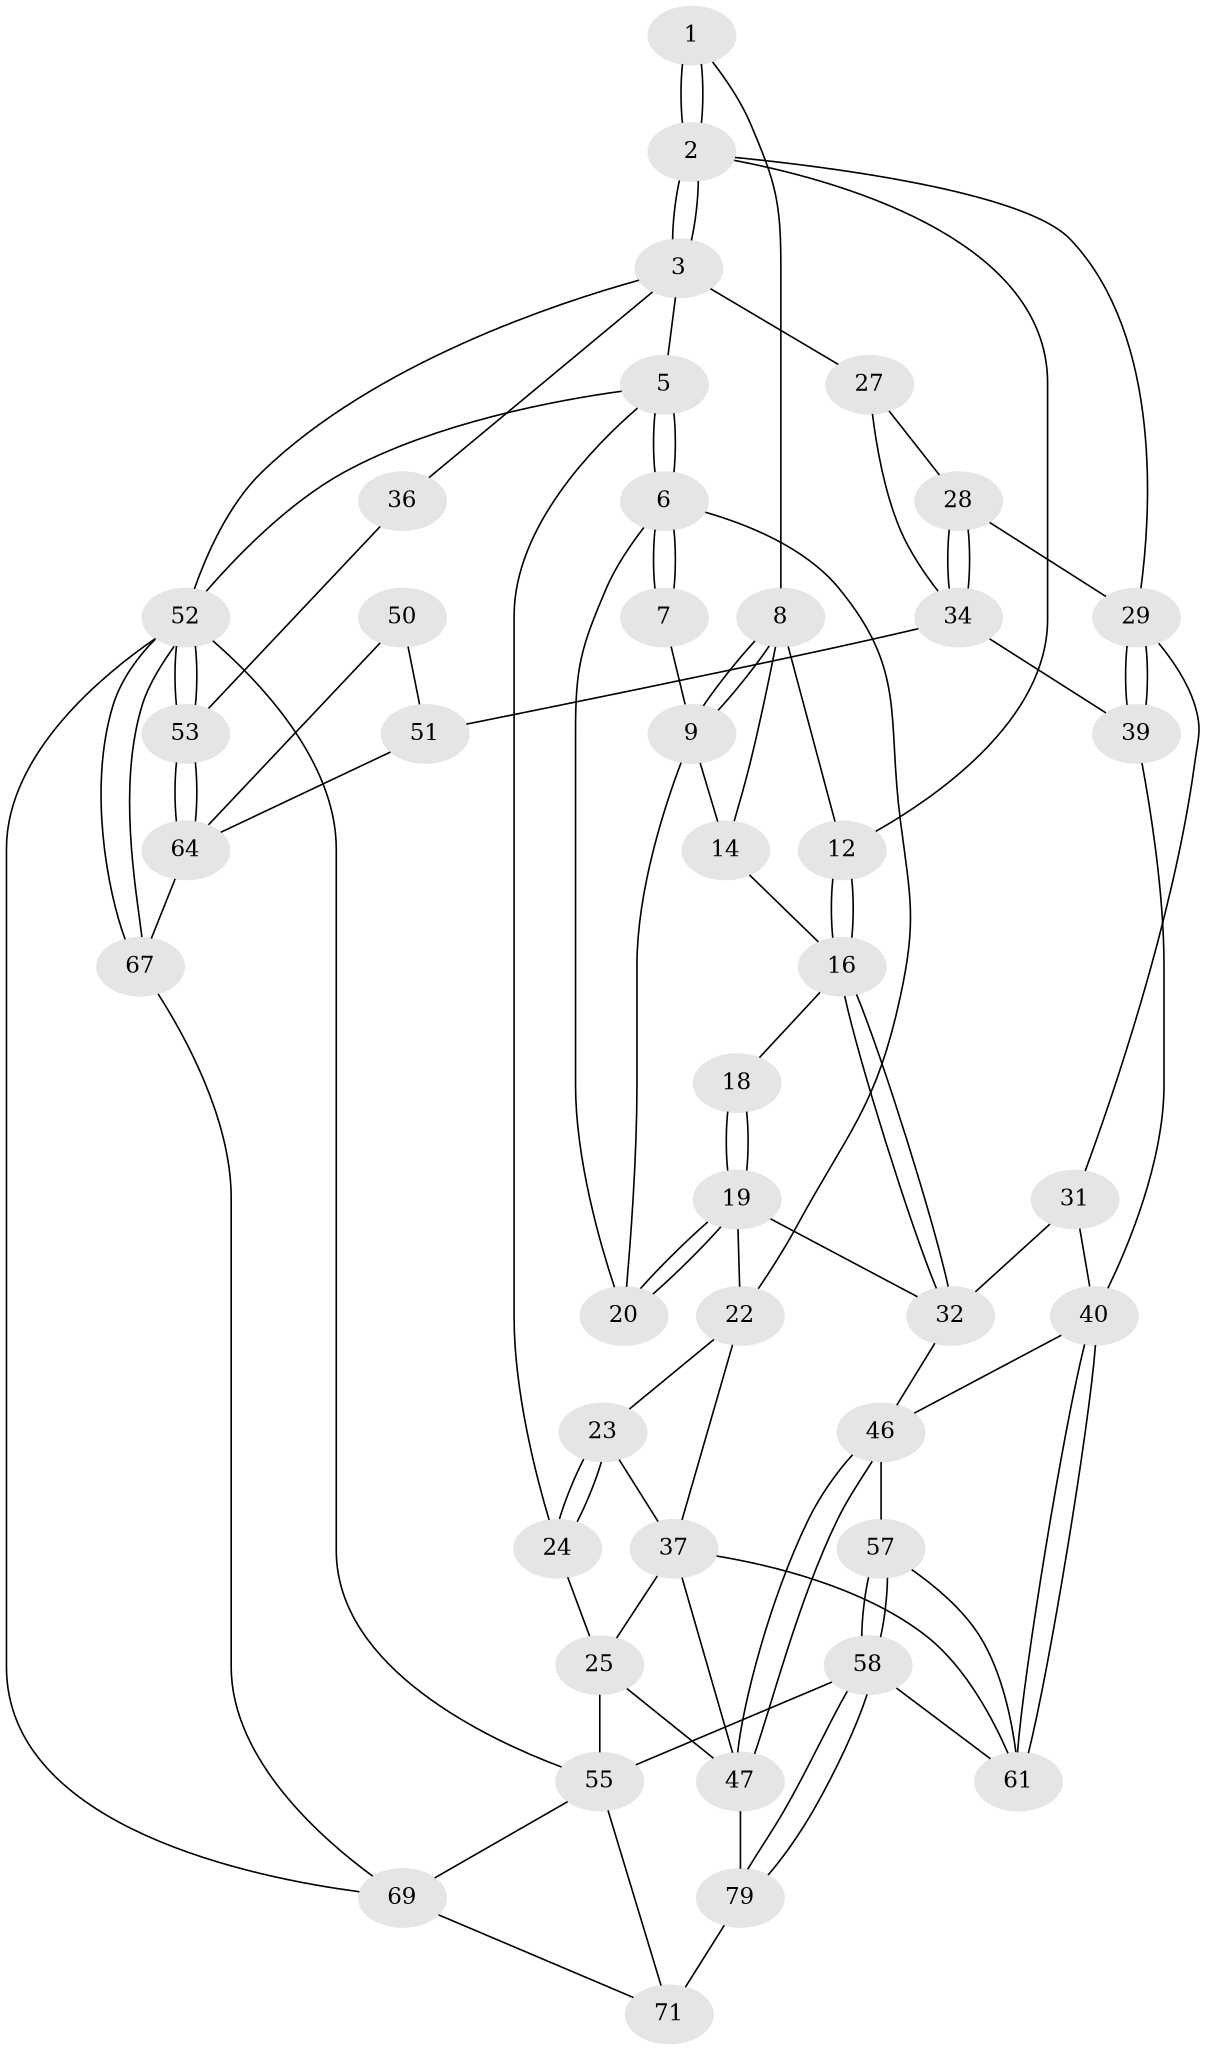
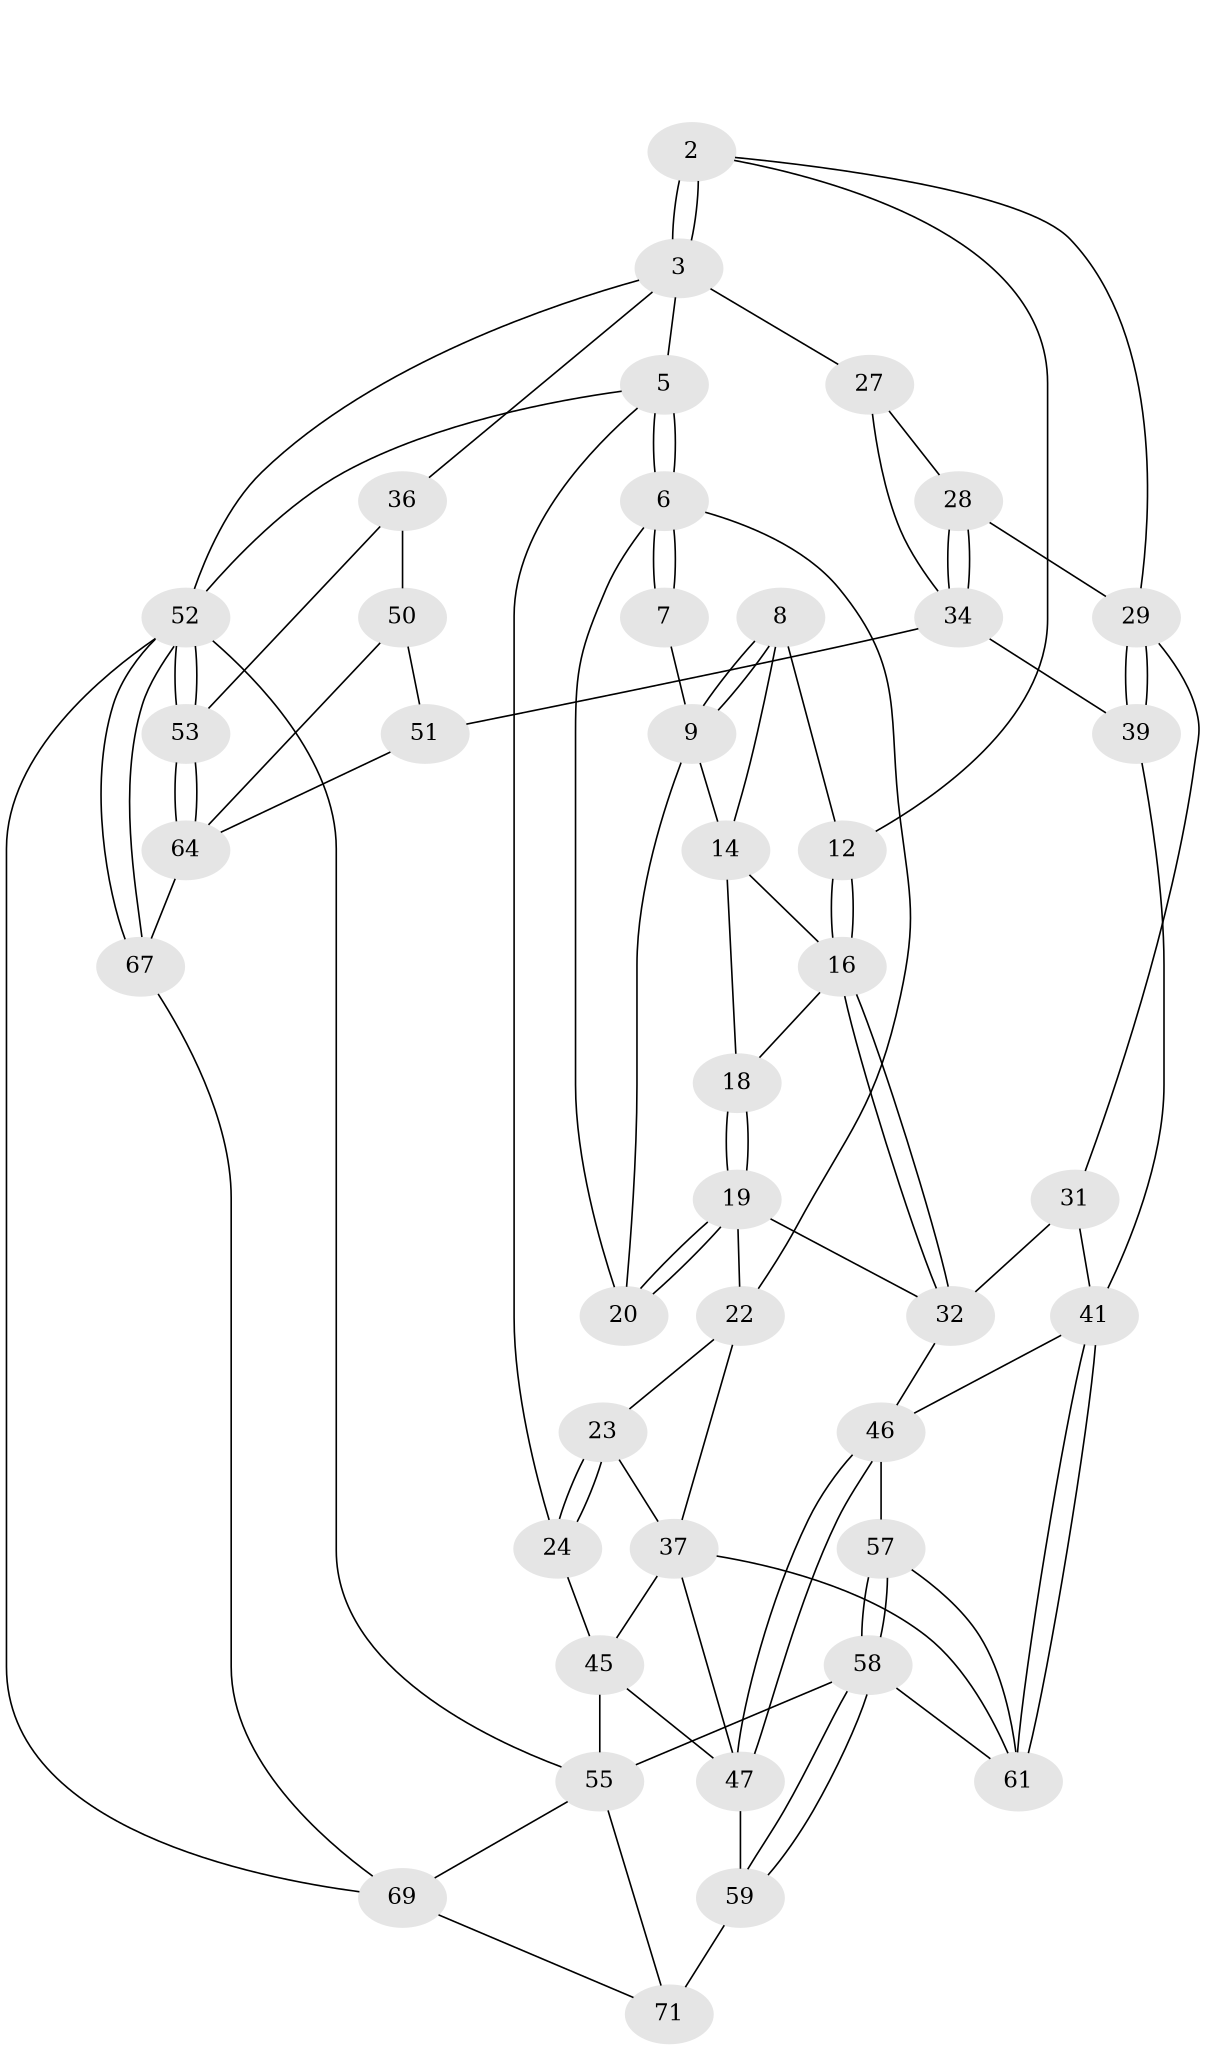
node "1": removed
edge "36" -- "50": added
edge "14" -- "18": added
node "40": label "40" -> "41"
node "25": label "25" -> "45"
node "79": label "79" -> "59"
